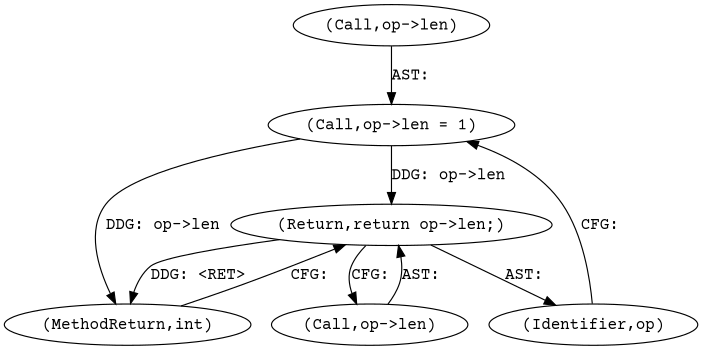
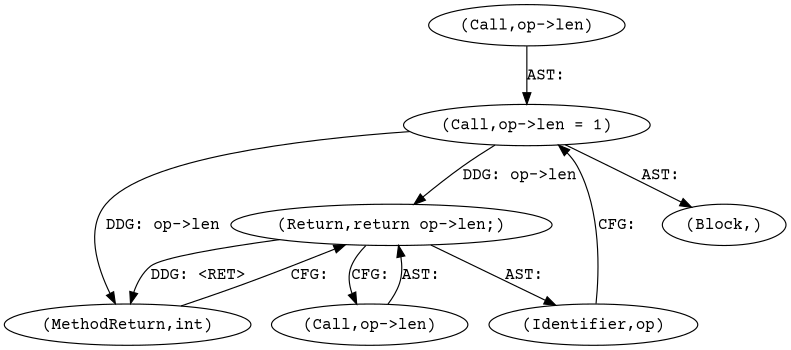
node "(Block,)": added
